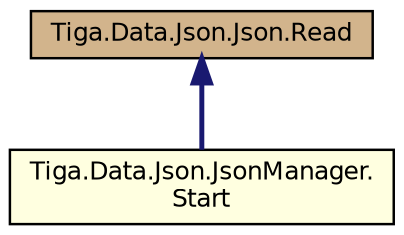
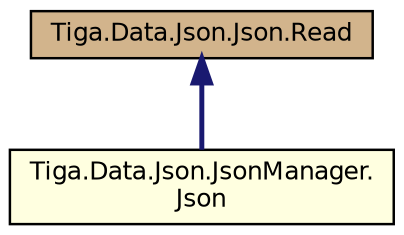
node "Tiga.Data.Json.JsonManager. Start": label "Tiga.Data.Json.JsonManager. Start" -> "Tiga.Data.Json.JsonManager. Json"
